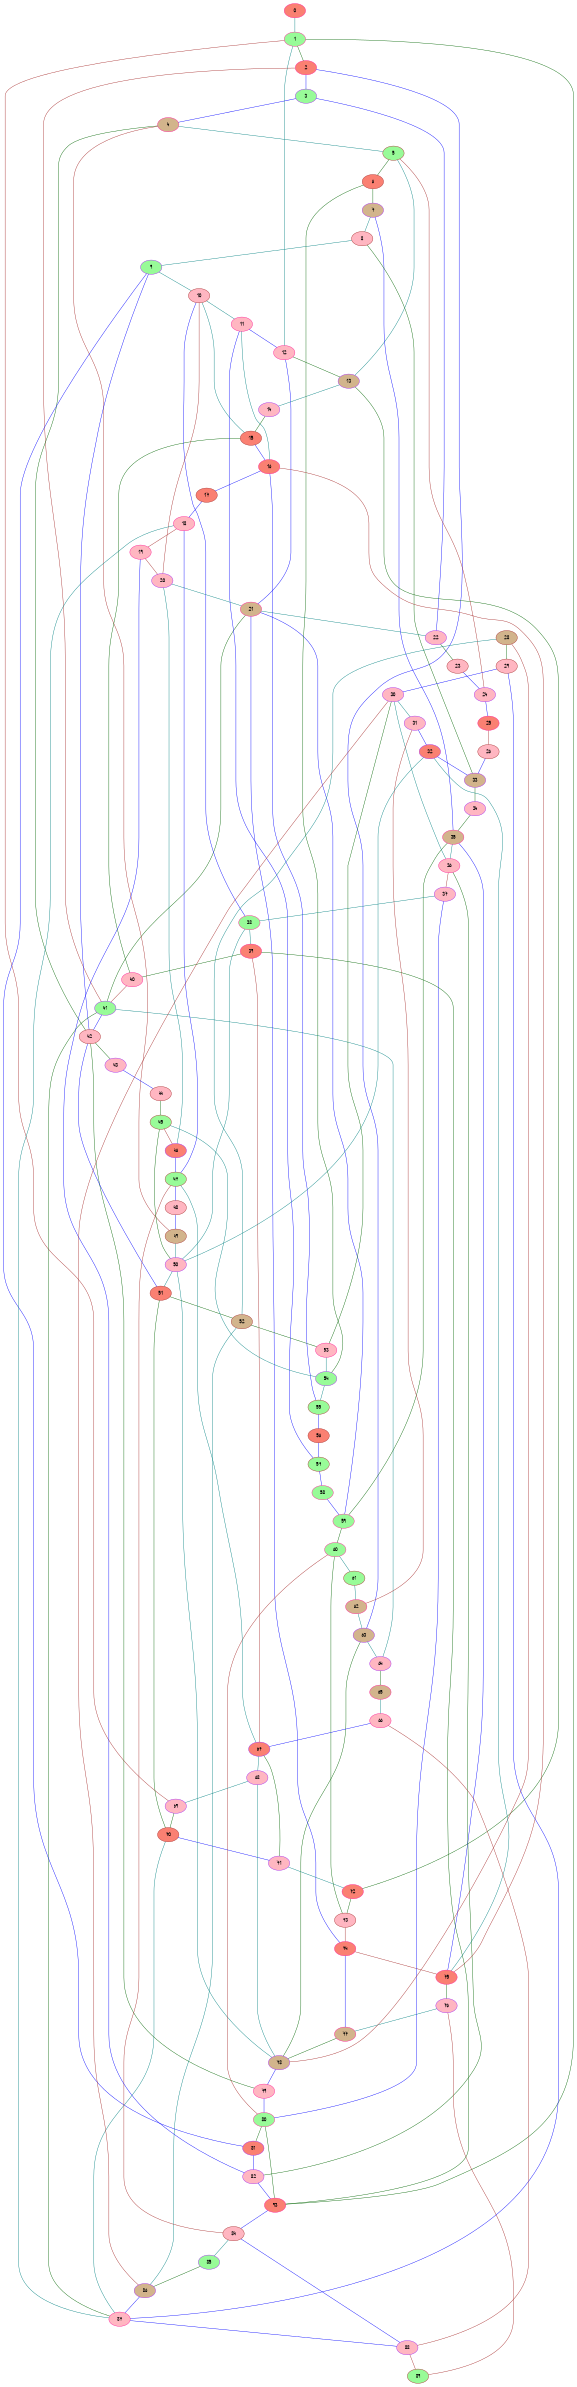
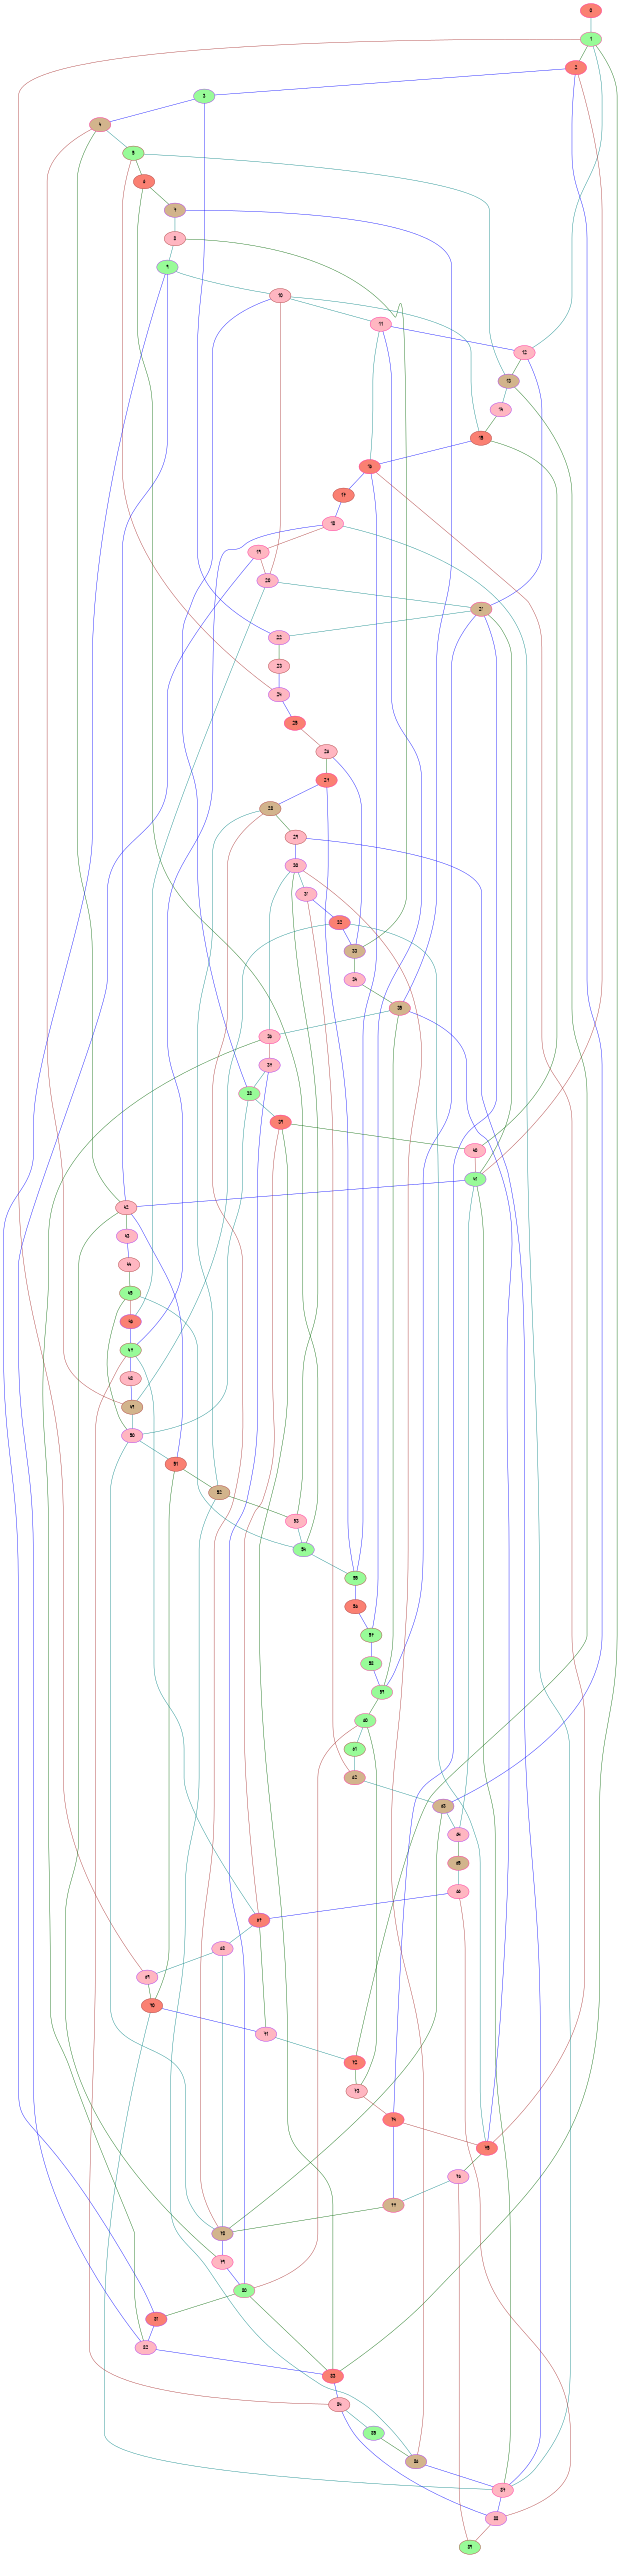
node "27": added
edge "32" -- "50": now "32" -- "49"
node "93": label "93" -> "83"
